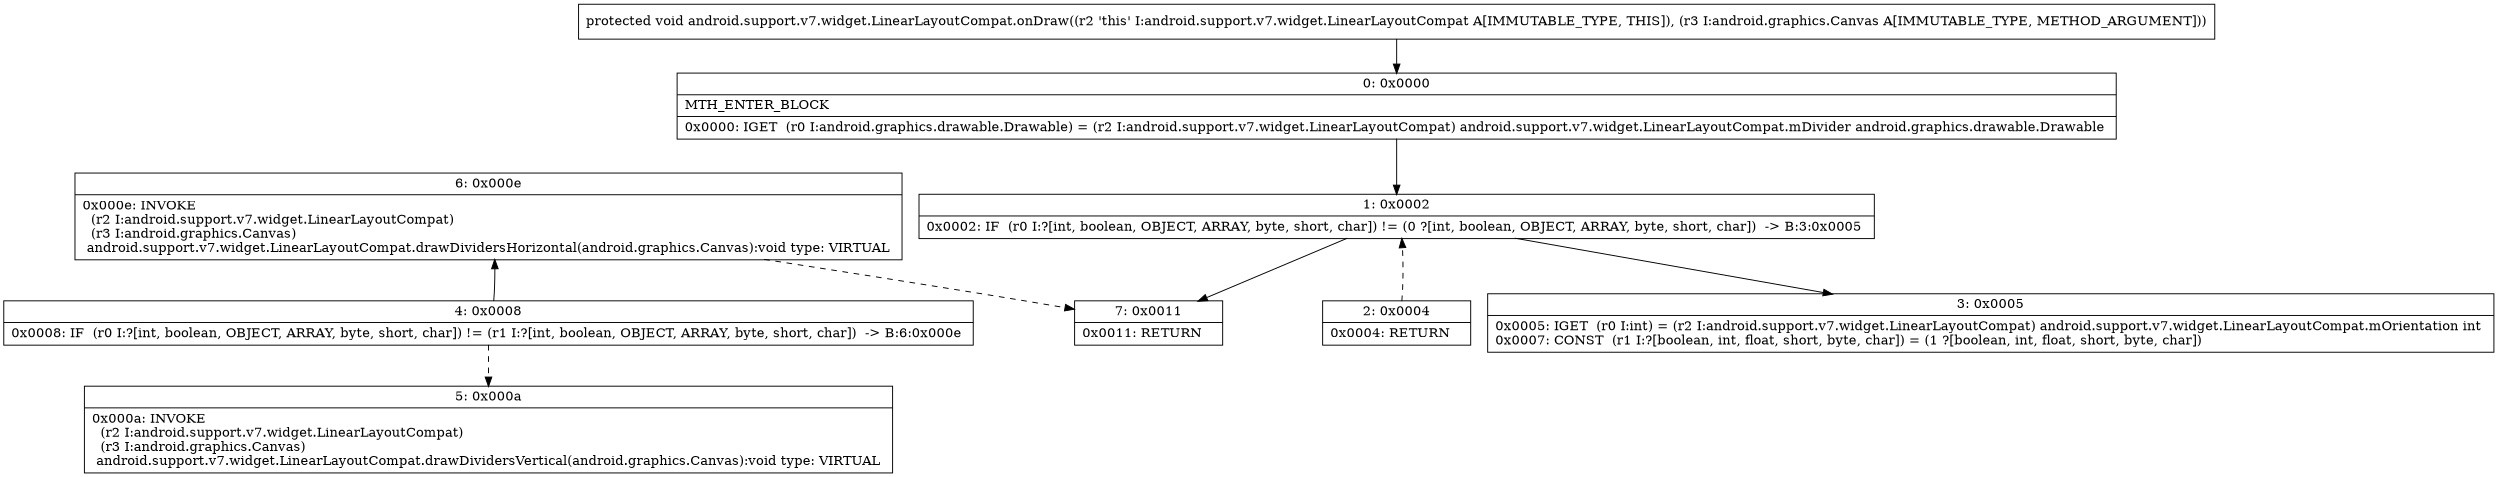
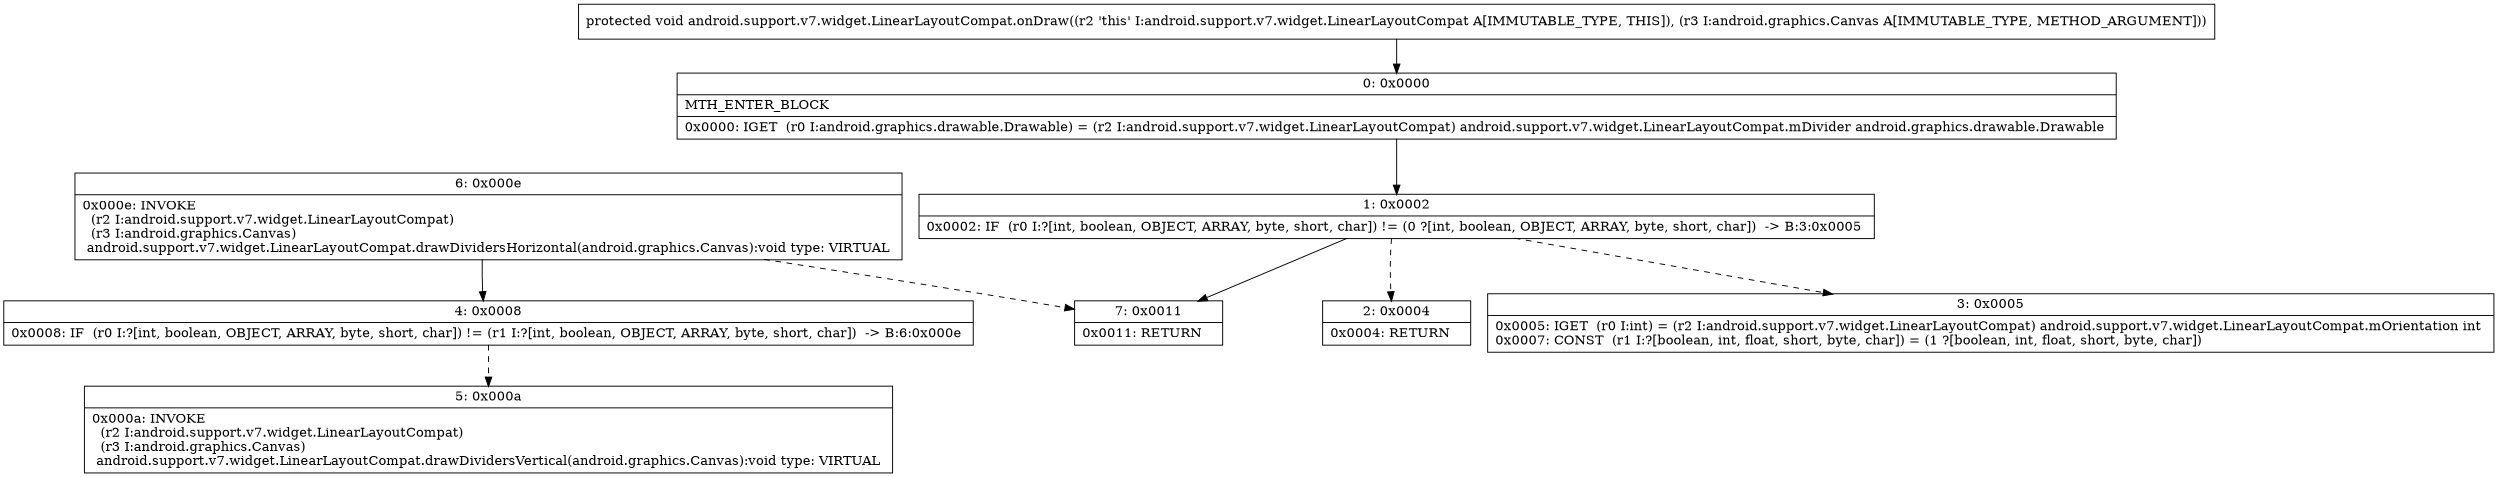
edge "1: 0x0002" -> "3: 0x0005": style solid -> dashed
edge "2: 0x0004" -> "1: 0x0002": reversed
edge "4: 0x0008" -> "6: 0x000e": reversed
